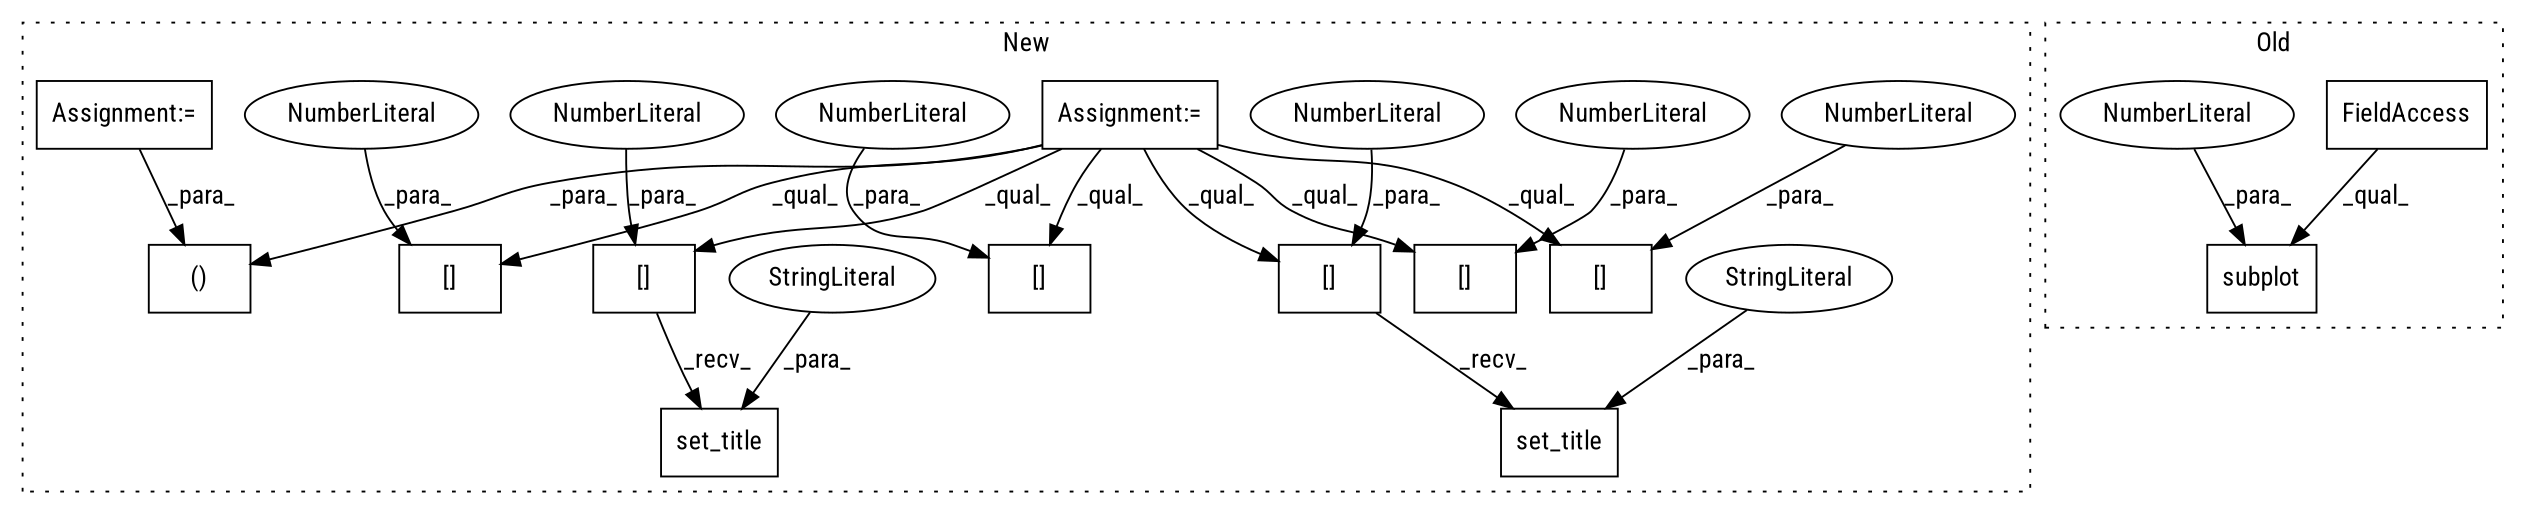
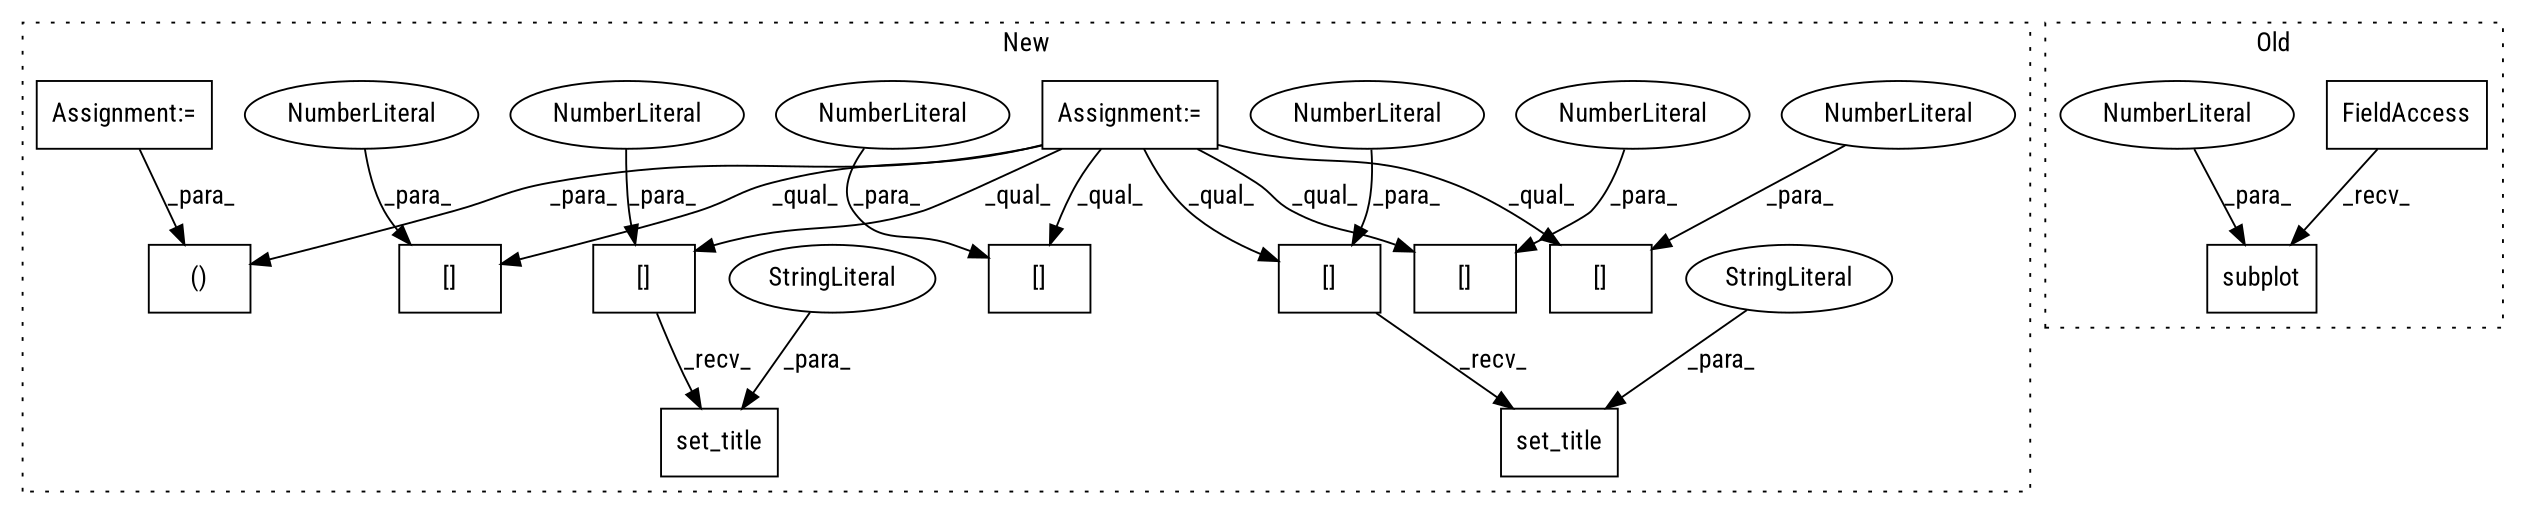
edge "FieldAccess" -> "subplot": label "_qual_" -> "_recv_"
